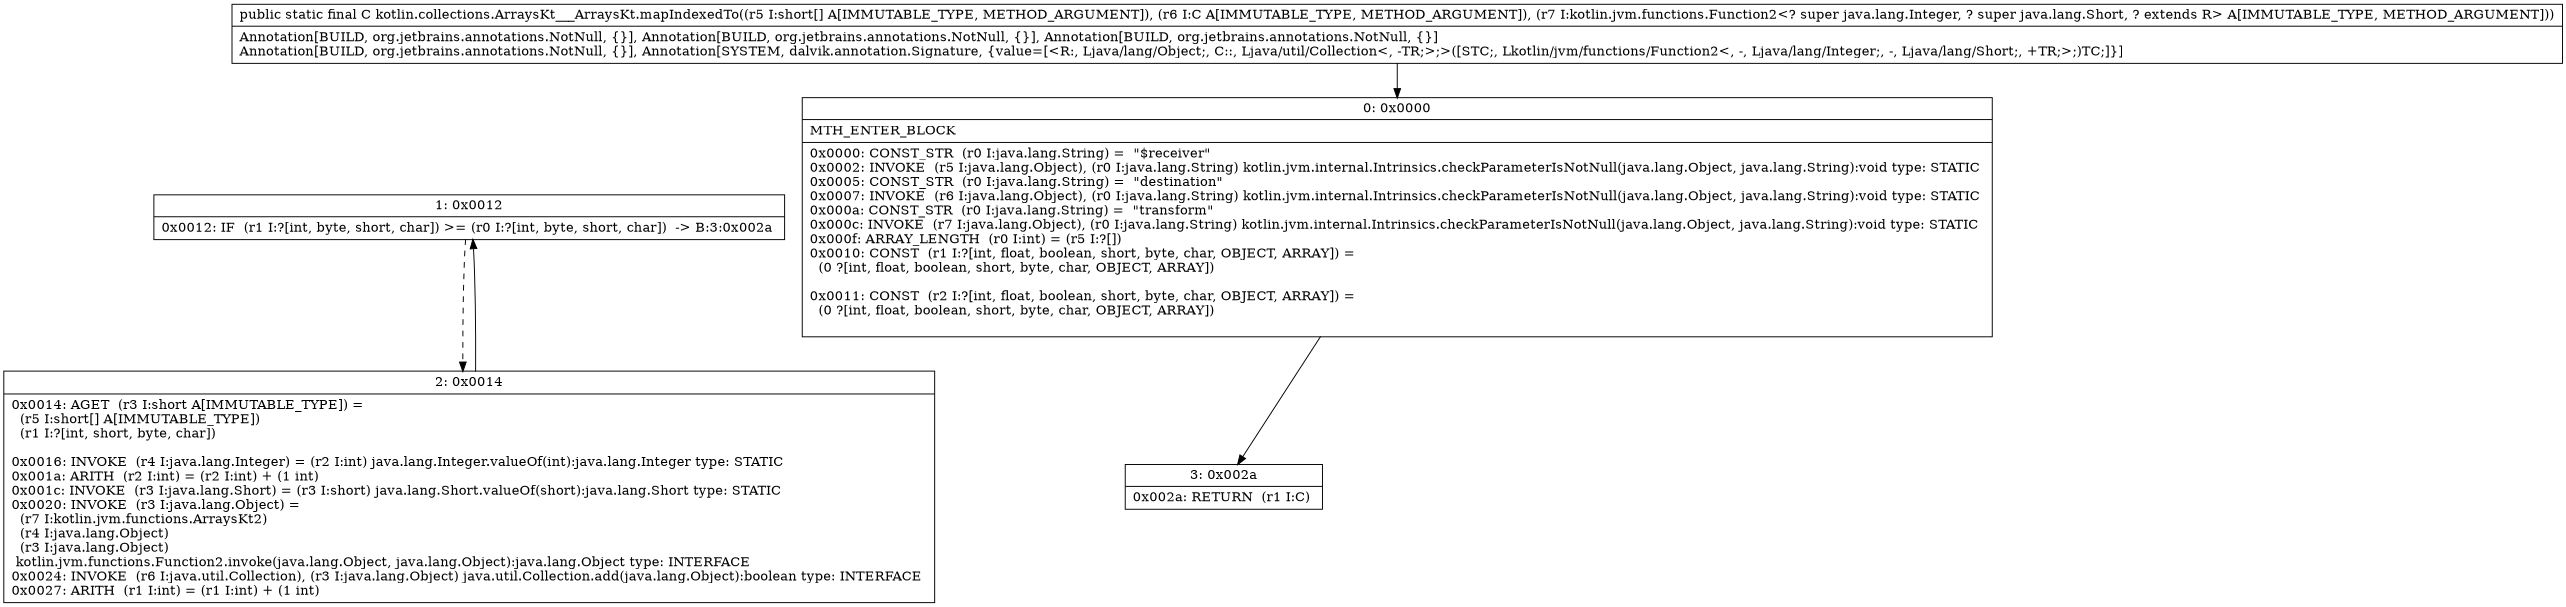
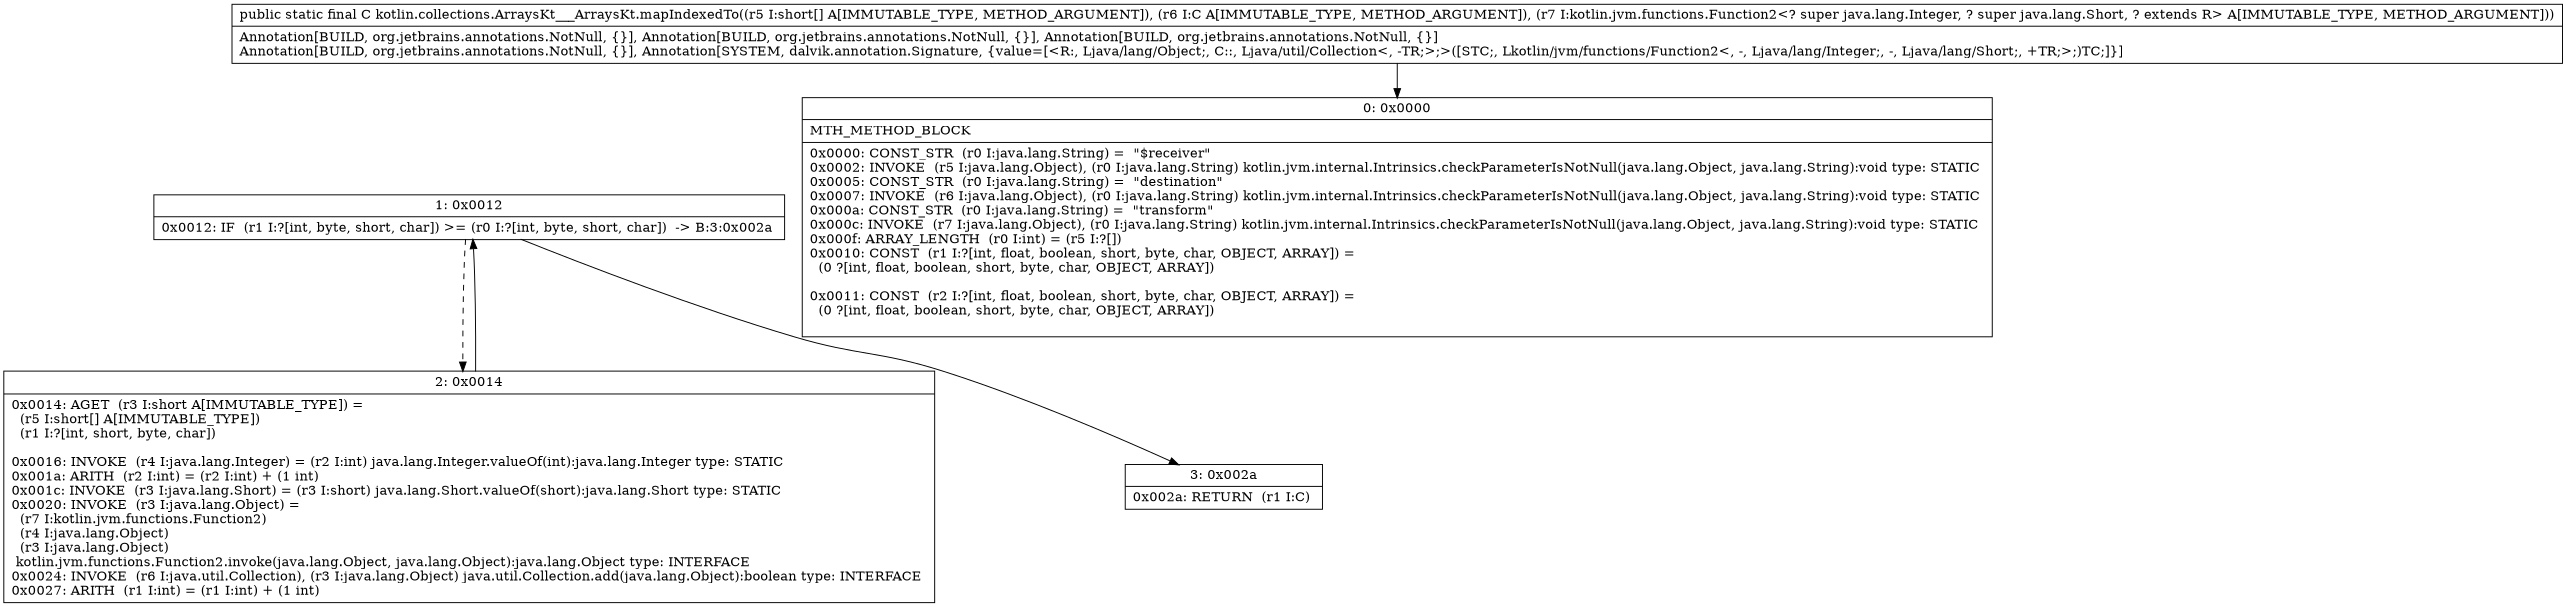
node "0: 0x0000": text "MTH_ENTER_BLOCK" -> "MTH_METHOD_BLOCK"
edge "0: 0x0000" -> "3: 0x002a": now "1: 0x0012" -> "3: 0x002a"
node "2: 0x0014": text "(r7 I:kotlin.jvm.functions.ArraysKt2)" -> "(r7 I:kotlin.jvm.functions.Function2)"
